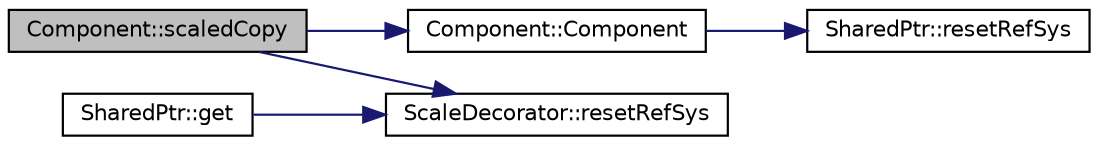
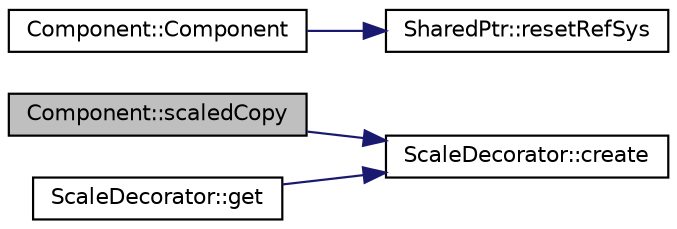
edge "Component::scaledCopy" -> "Component::Component": removed
node "SharedPtr::get": label "SharedPtr::get" -> "ScaleDecorator::get"
node "ScaleDecorator::resetRefSys": label "ScaleDecorator::resetRefSys" -> "ScaleDecorator::create"
